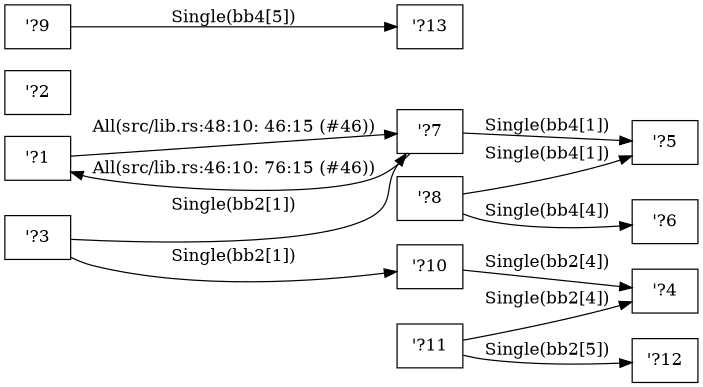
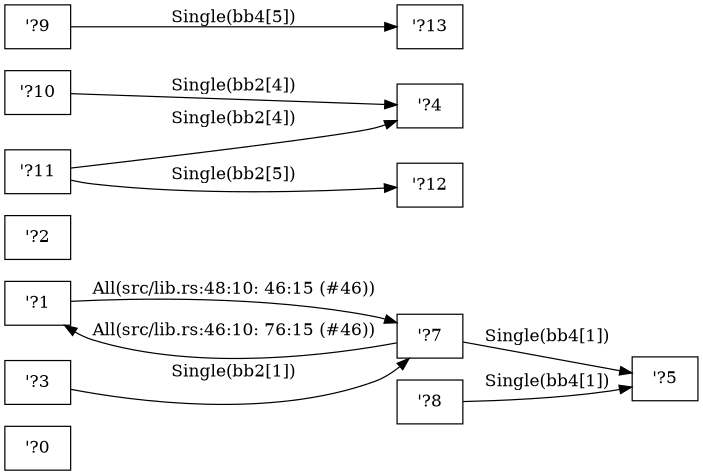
node "'?6": removed
edge "'?3" -> "'?10": removed, label "Single(bb2[1])"
node "'?0": added
